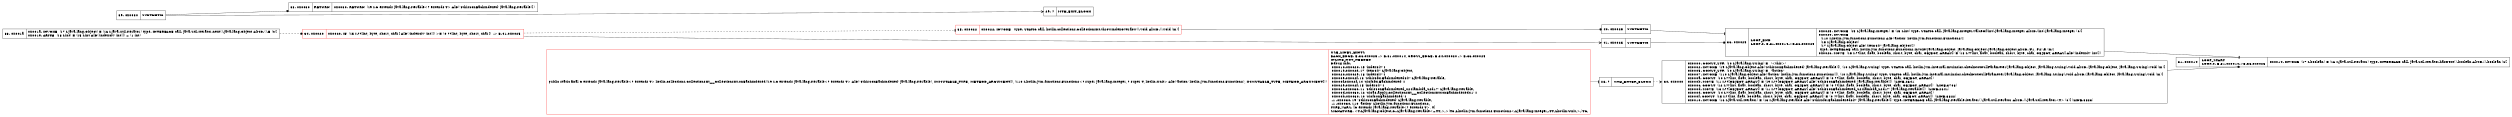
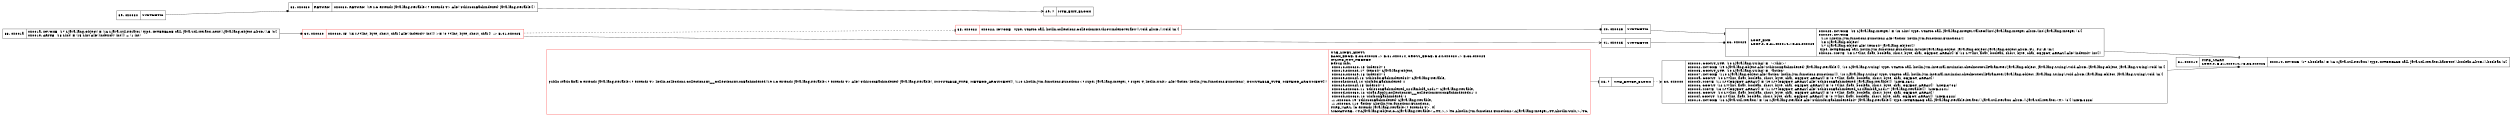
edge "39: 0x0030" -> "29: ?": now "38: 0x0030" -> "29: ?"
edge "33: 0x001a" -> "34: 0x0020": style dashed -> solid
node "31: 0x0014": text "LOOP_START" -> "TYPE_START"
